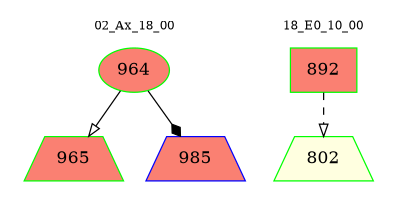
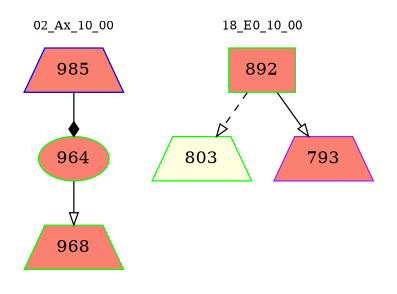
cluster "02_Ax_18_00": label "02_Ax_18_00" -> "02_Ax_10_00"
edge "964" -> "985": reversed
node "965": label "965" -> "968"
node "802": label "802" -> "803"
node "793": added
